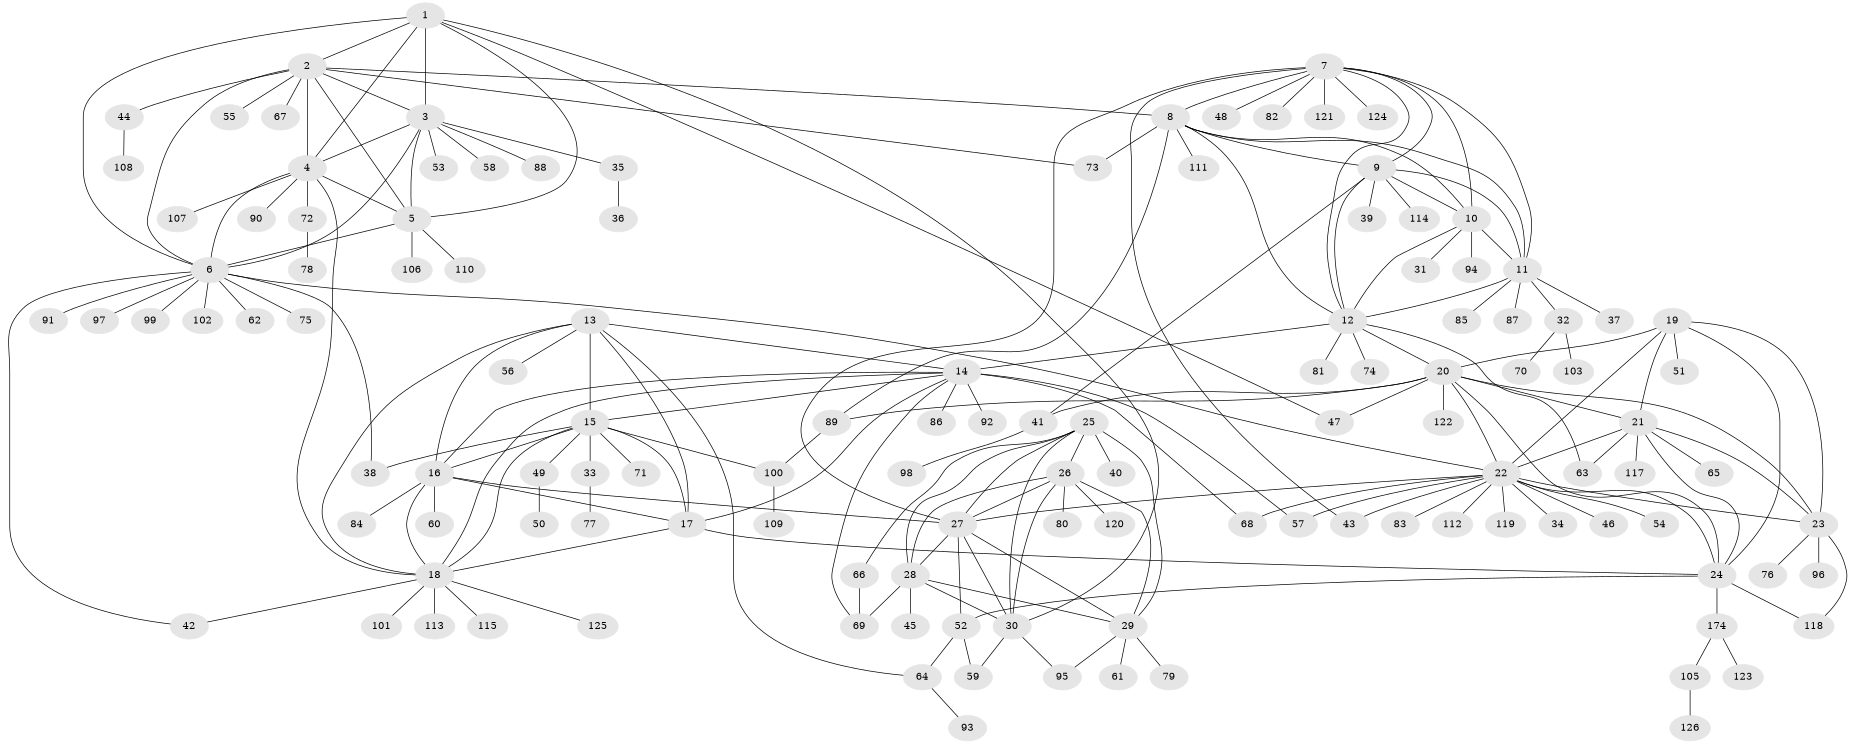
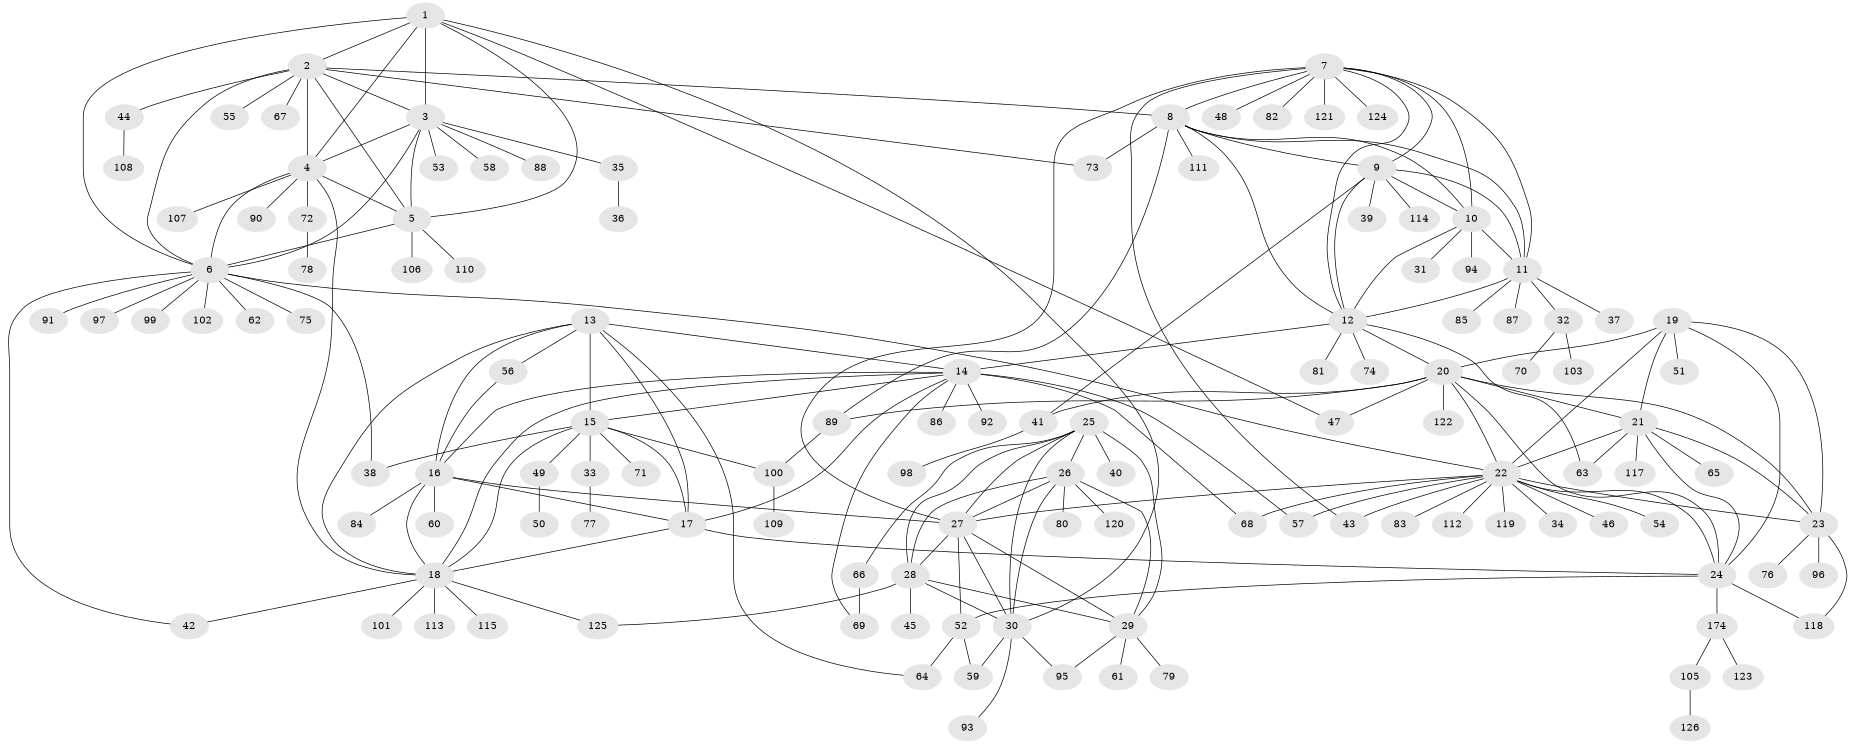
edge "15" -- "16": now "56" -- "16"
edge "28" -- "69": now "28" -- "125"
edge "64" -- "93": now "30" -- "93"
